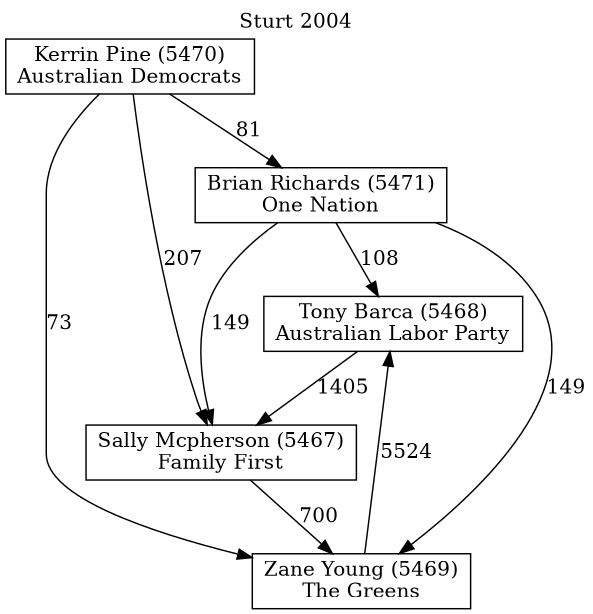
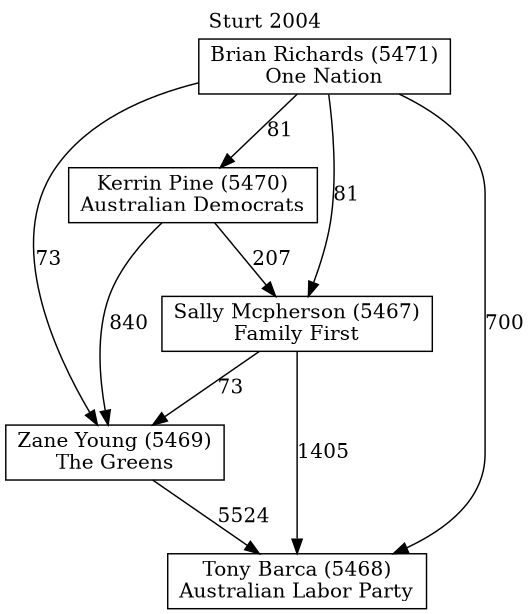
edge "Kerrin Pine (5470) Australian Democrats" -> "Brian Richards (5471) One Nation": reversed
edge "Brian Richards (5471) One Nation" -> "Tony Barca (5468) Australian Labor Party": label "108" -> "700"
edge "Kerrin Pine (5470) Australian Democrats" -> "Zane Young (5469) The Greens": label "73" -> "840"
edge "Brian Richards (5471) One Nation" -> "Sally Mcpherson (5467) Family First": label "149" -> "81"
edge "Tony Barca (5468) Australian Labor Party" -> "Sally Mcpherson (5467) Family First": reversed
edge "Brian Richards (5471) One Nation" -> "Zane Young (5469) The Greens": label "149" -> "73"
edge "Sally Mcpherson (5467) Family First" -> "Zane Young (5469) The Greens": label "700" -> "73"
